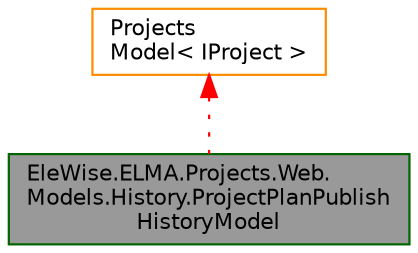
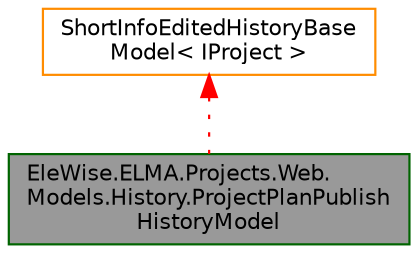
node "Projects Model< IProject >": label "Projects Model< IProject >" -> "ShortInfoEditedHistoryBase Model< IProject >"
